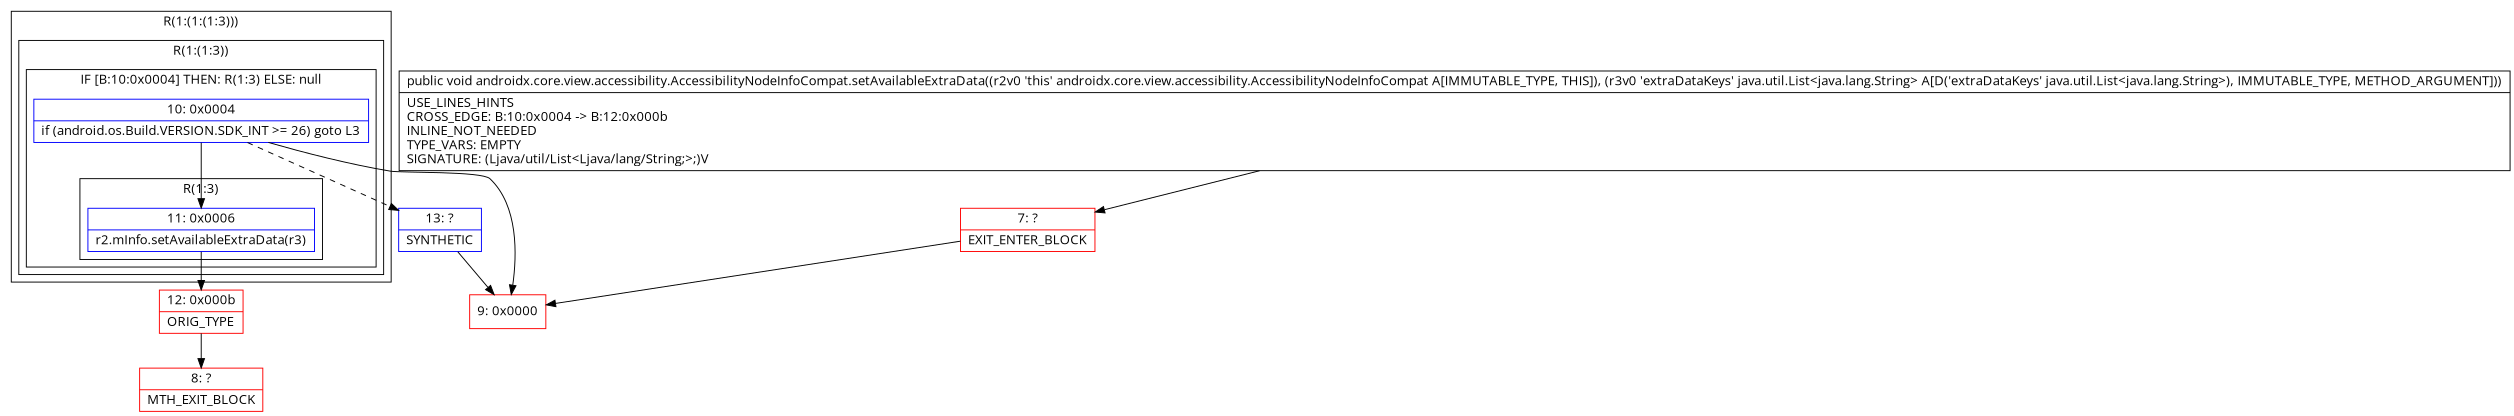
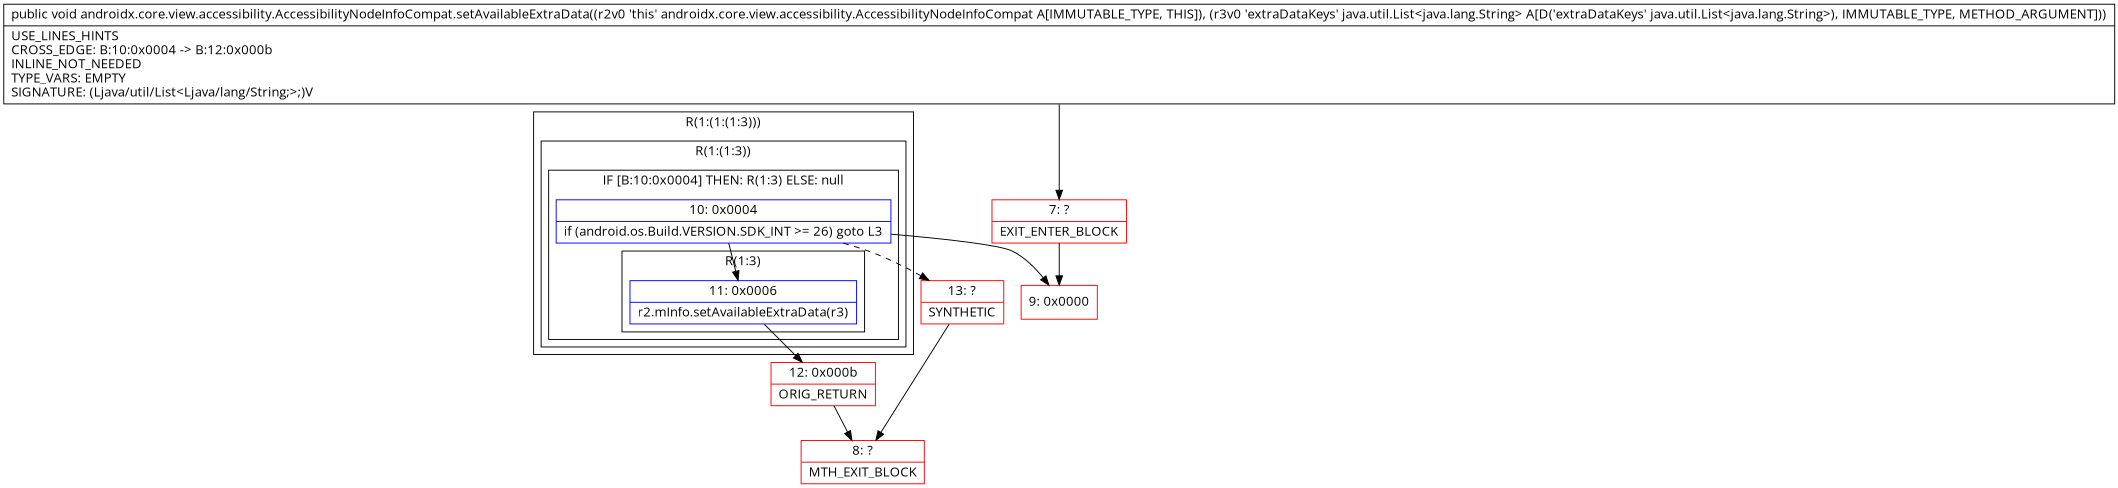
node "13: ?": color blue -> red
edge "13: ?" -> "9: 0x0000": now "13: ?" -> "8: ?"
node "12: 0x000b": text "ORIG_TYPE" -> "ORIG_RETURN"
